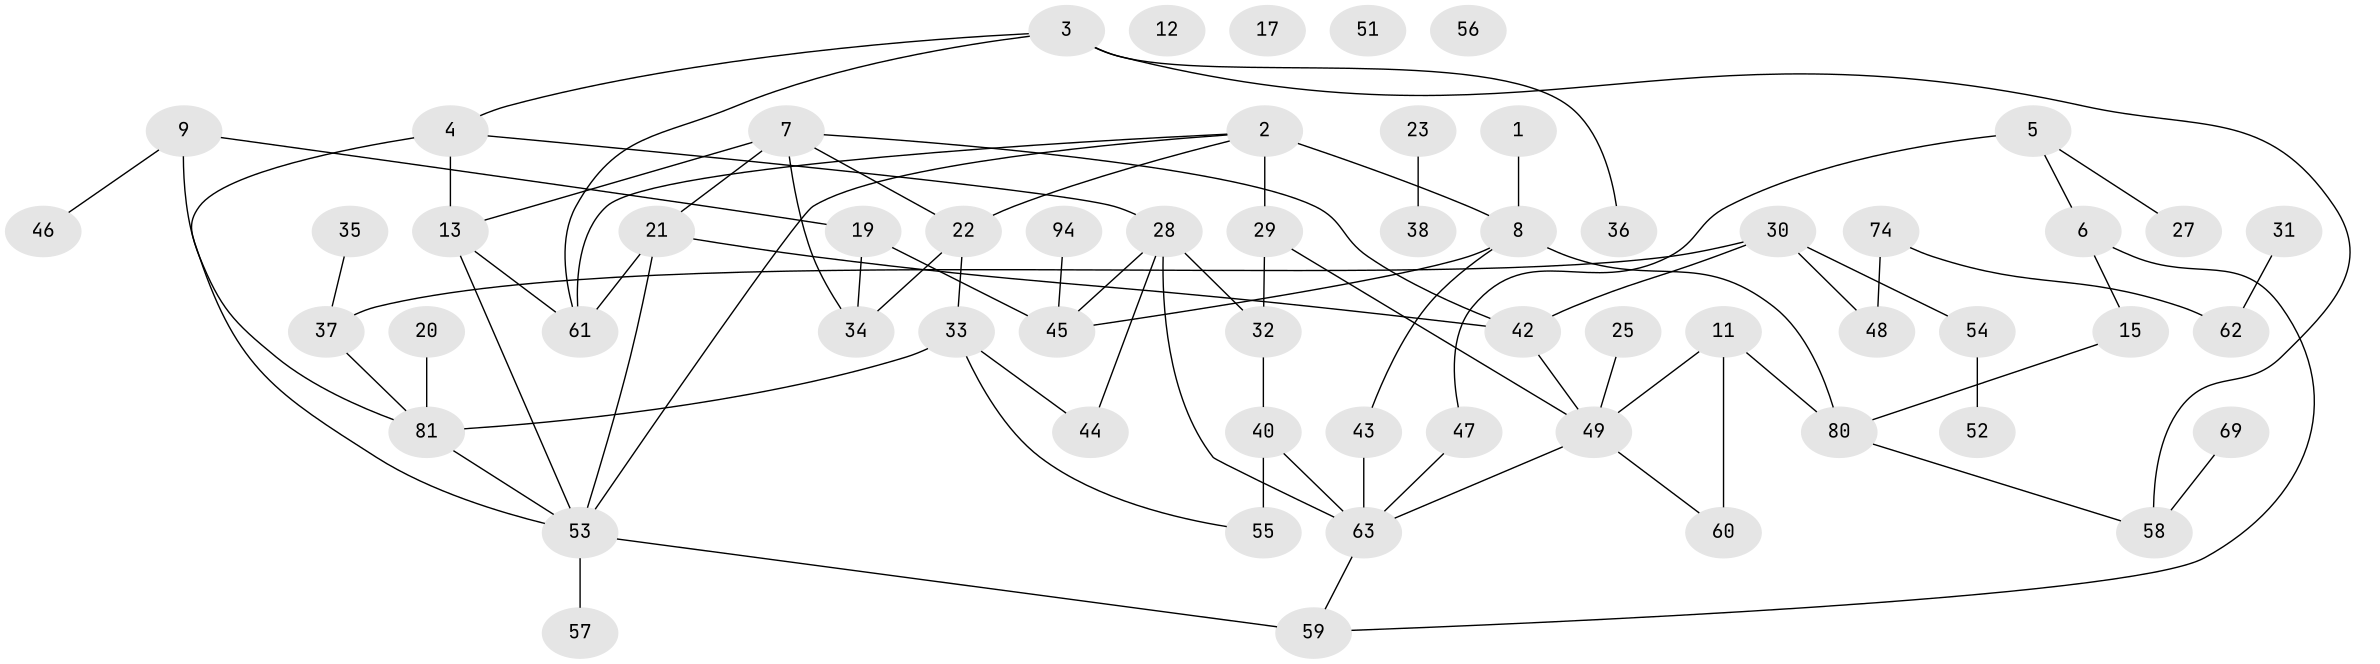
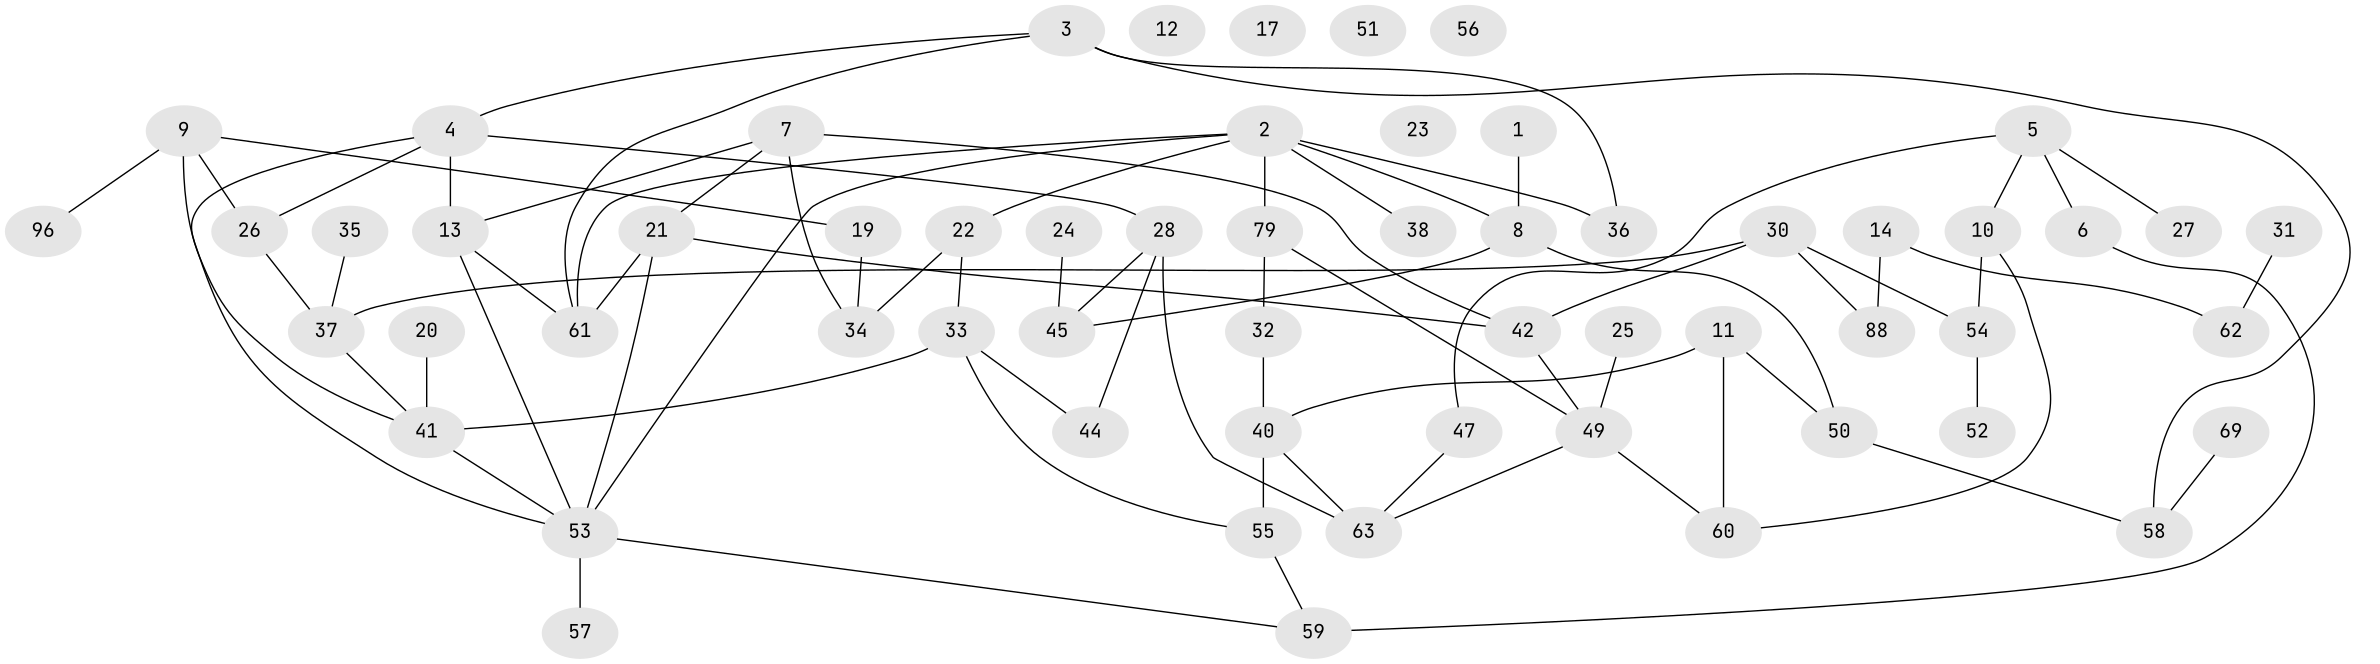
edge "2" -- "36": added
edge "23" -- "38": now "2" -- "38"
edge "7" -- "22": removed
node "46": label "46" -> "96"
node "26": added
node "94": label "94" -> "24"
node "29": label "29" -> "79"
node "74": label "74" -> "14"
node "10": added
edge "28" -- "32": removed
edge "19" -- "45": removed
node "48": label "48" -> "88"
node "15": removed
edge "11" -- "49": now "11" -- "40"
node "81": label "81" -> "41"
node "43": removed
node "80": label "80" -> "50"
edge "63" -- "59": now "55" -- "59"
